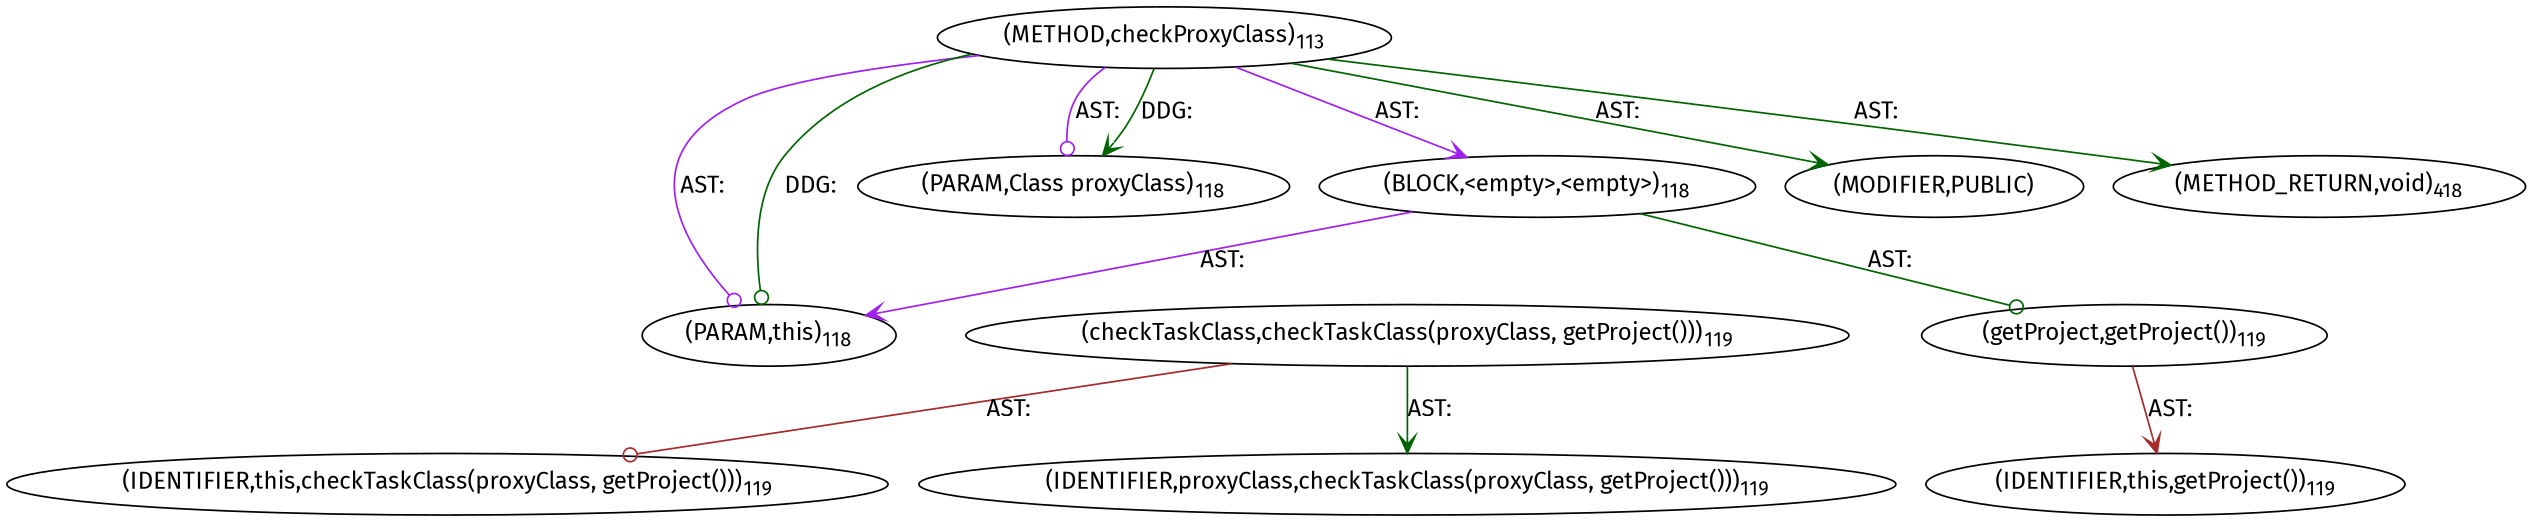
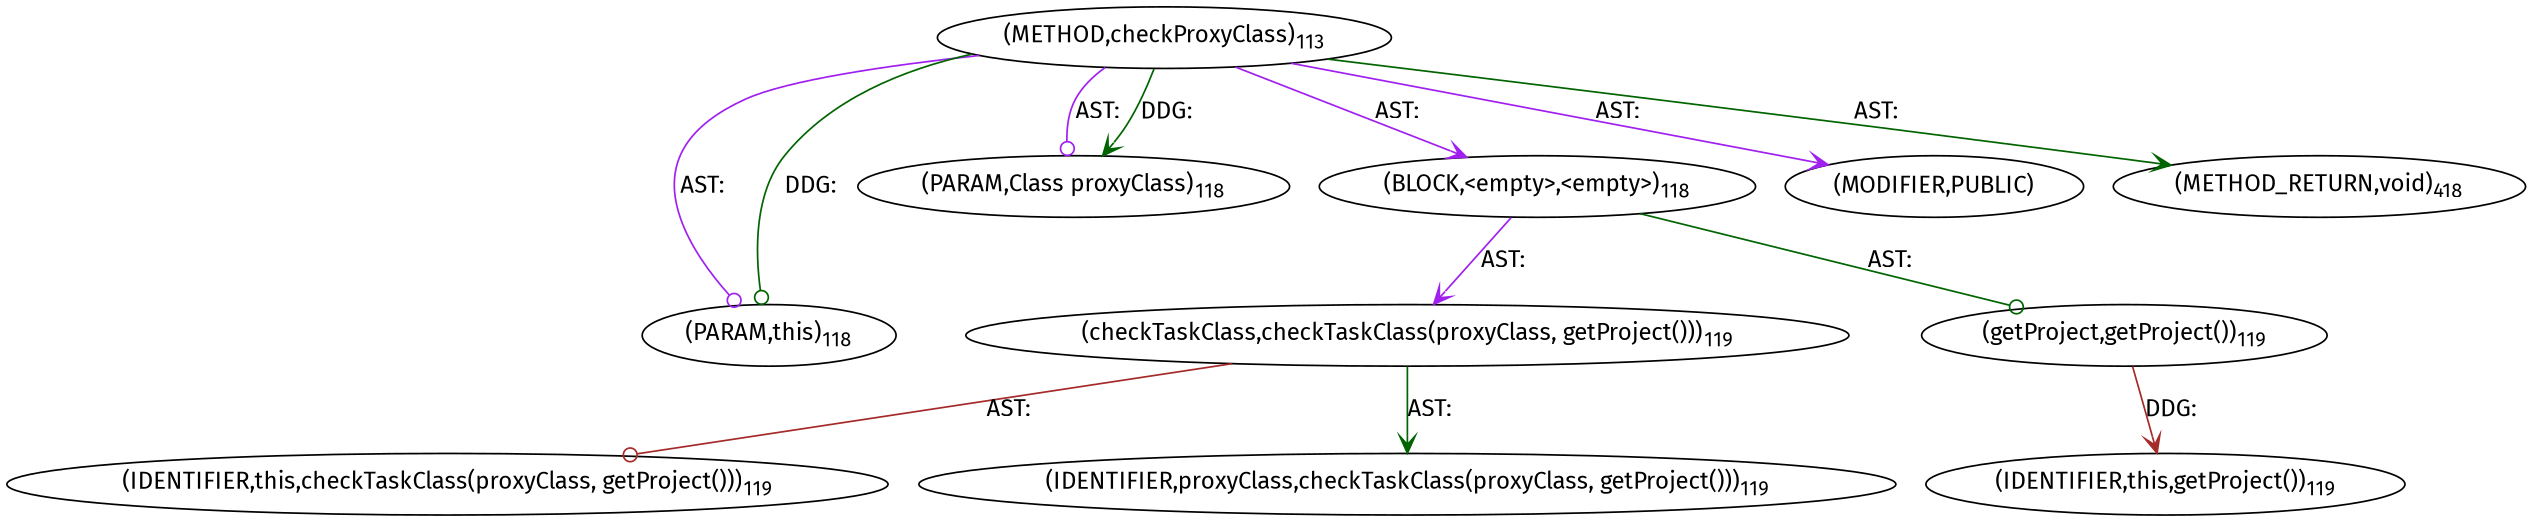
edge "(METHOD,checkProxyClass)" -> "(MODIFIER,PUBLIC)": color darkgreen -> purple
edge "(BLOCK,<empty>,<empty>)" -> "(PARAM,this)": now "(BLOCK,<empty>,<empty>)" -> "(checkTaskClass,checkTaskClass(proxyClass, getProject()))"
edge "(getProject,getProject())" -> "(IDENTIFIER,this,getProject())": label "AST: " -> "DDG: "
